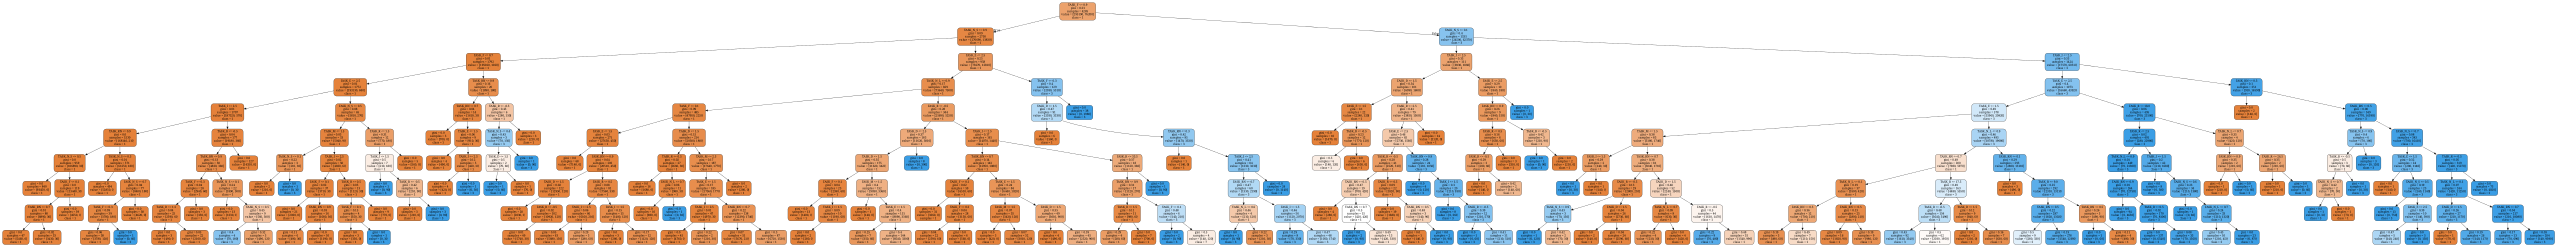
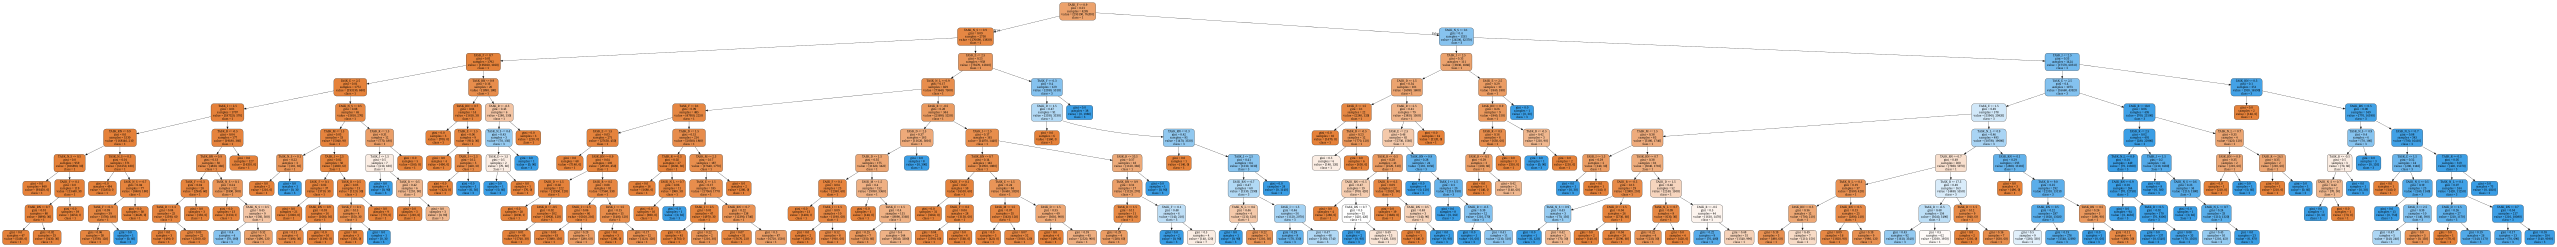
node "gini = 0.0 samples = 3 value = [0, 90] class = 3": fillcolor #399de5 -> #f0b78e
node "gini = 0.0 samples = 31 value = [3360, 0] samples = 1": label "gini = 0.0 samples = 31 value = [3360, 0] samples = 1" -> "gini = 0.0 samples = 31 value = [3360, 0] class = 1"
node "gini = 0.11 samples = 6 value = [490, 30] gini = 1": label "gini = 0.11 samples = 6 value = [490, 30] gini = 1" -> "gini = 0.11 samples = 6 value = [490, 30] class = 1"
node "gini = 0.12 samples = 8 value = [910, 60] class = 1": added
node "gini = 0.0 samples = 7 value = [700, 0] class = 1": removed
node "gini = 0.0 samples = 5 value = [0, 150] class = 3": fillcolor #399de5 -> #e99355
